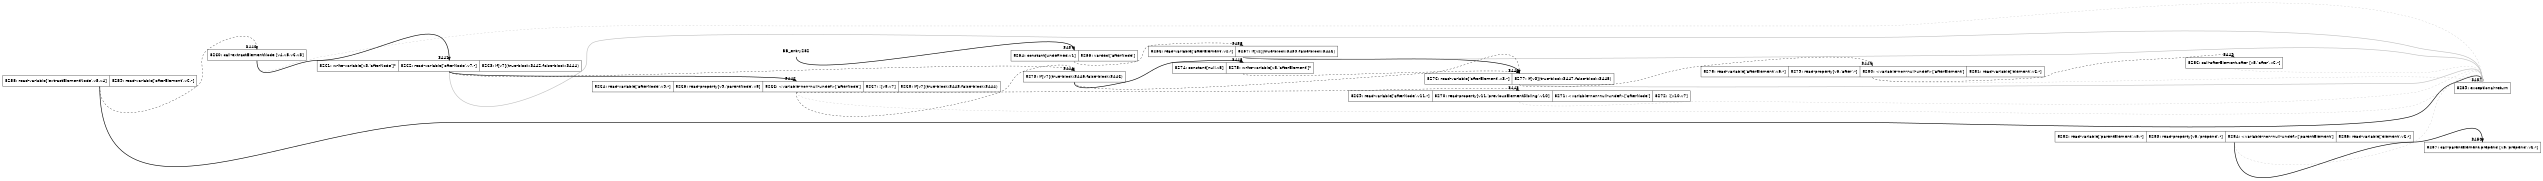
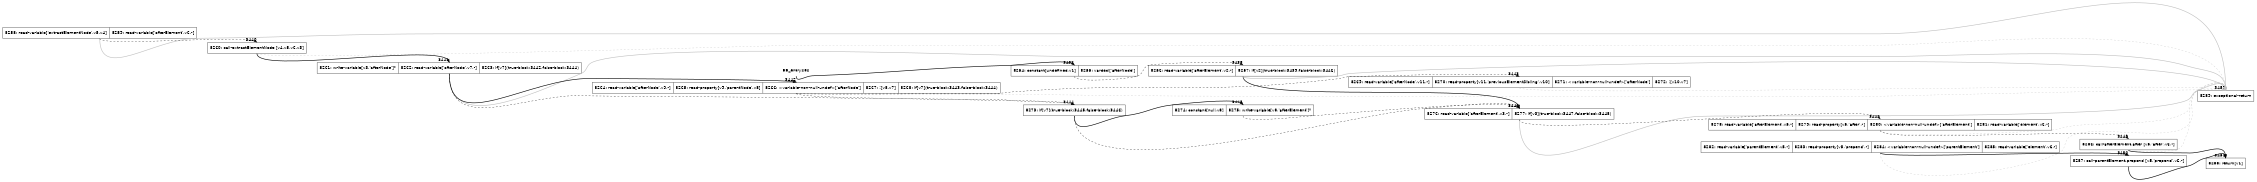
edge "8258: read-variable['extractElementNode',v5,v4]" -> "8289: exceptional-return": color black -> gray
node "8288: return[v1]": added
